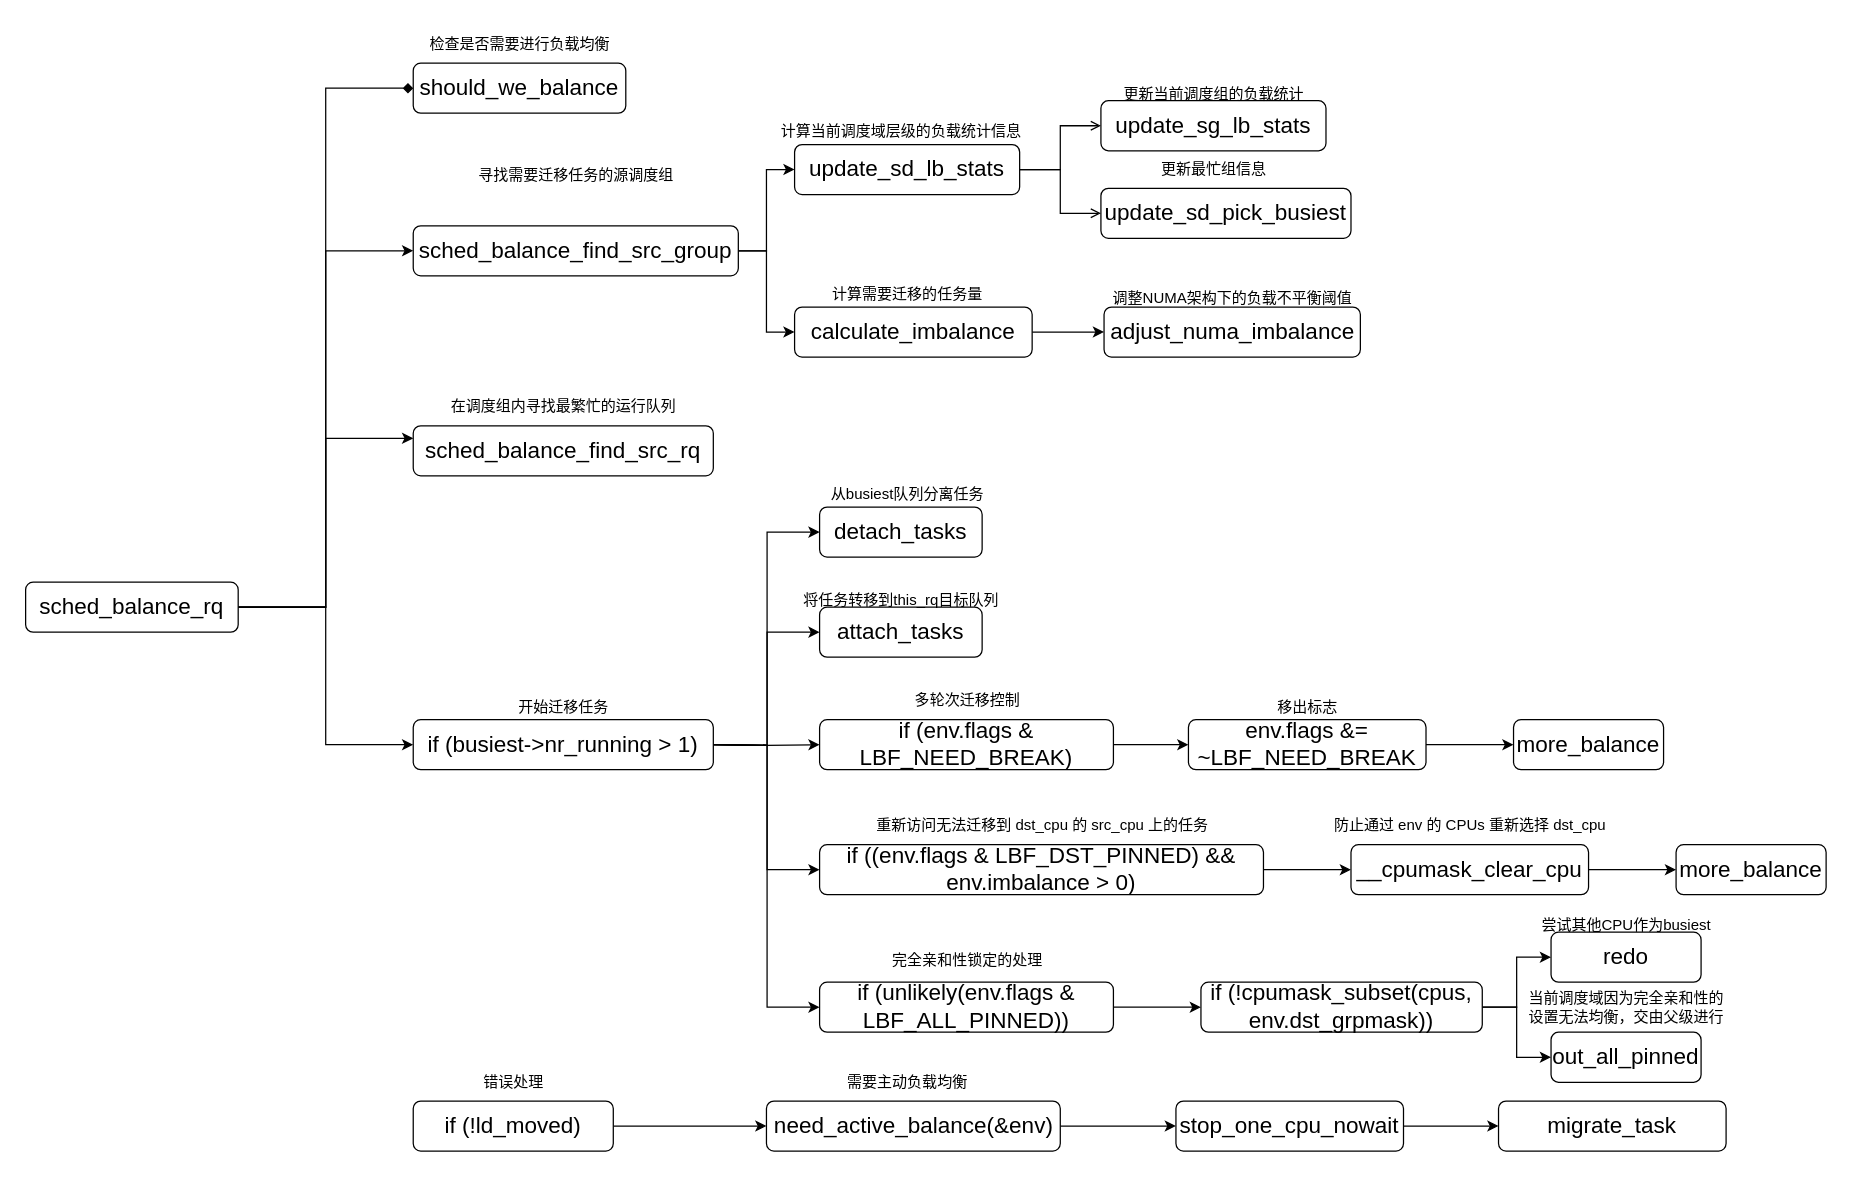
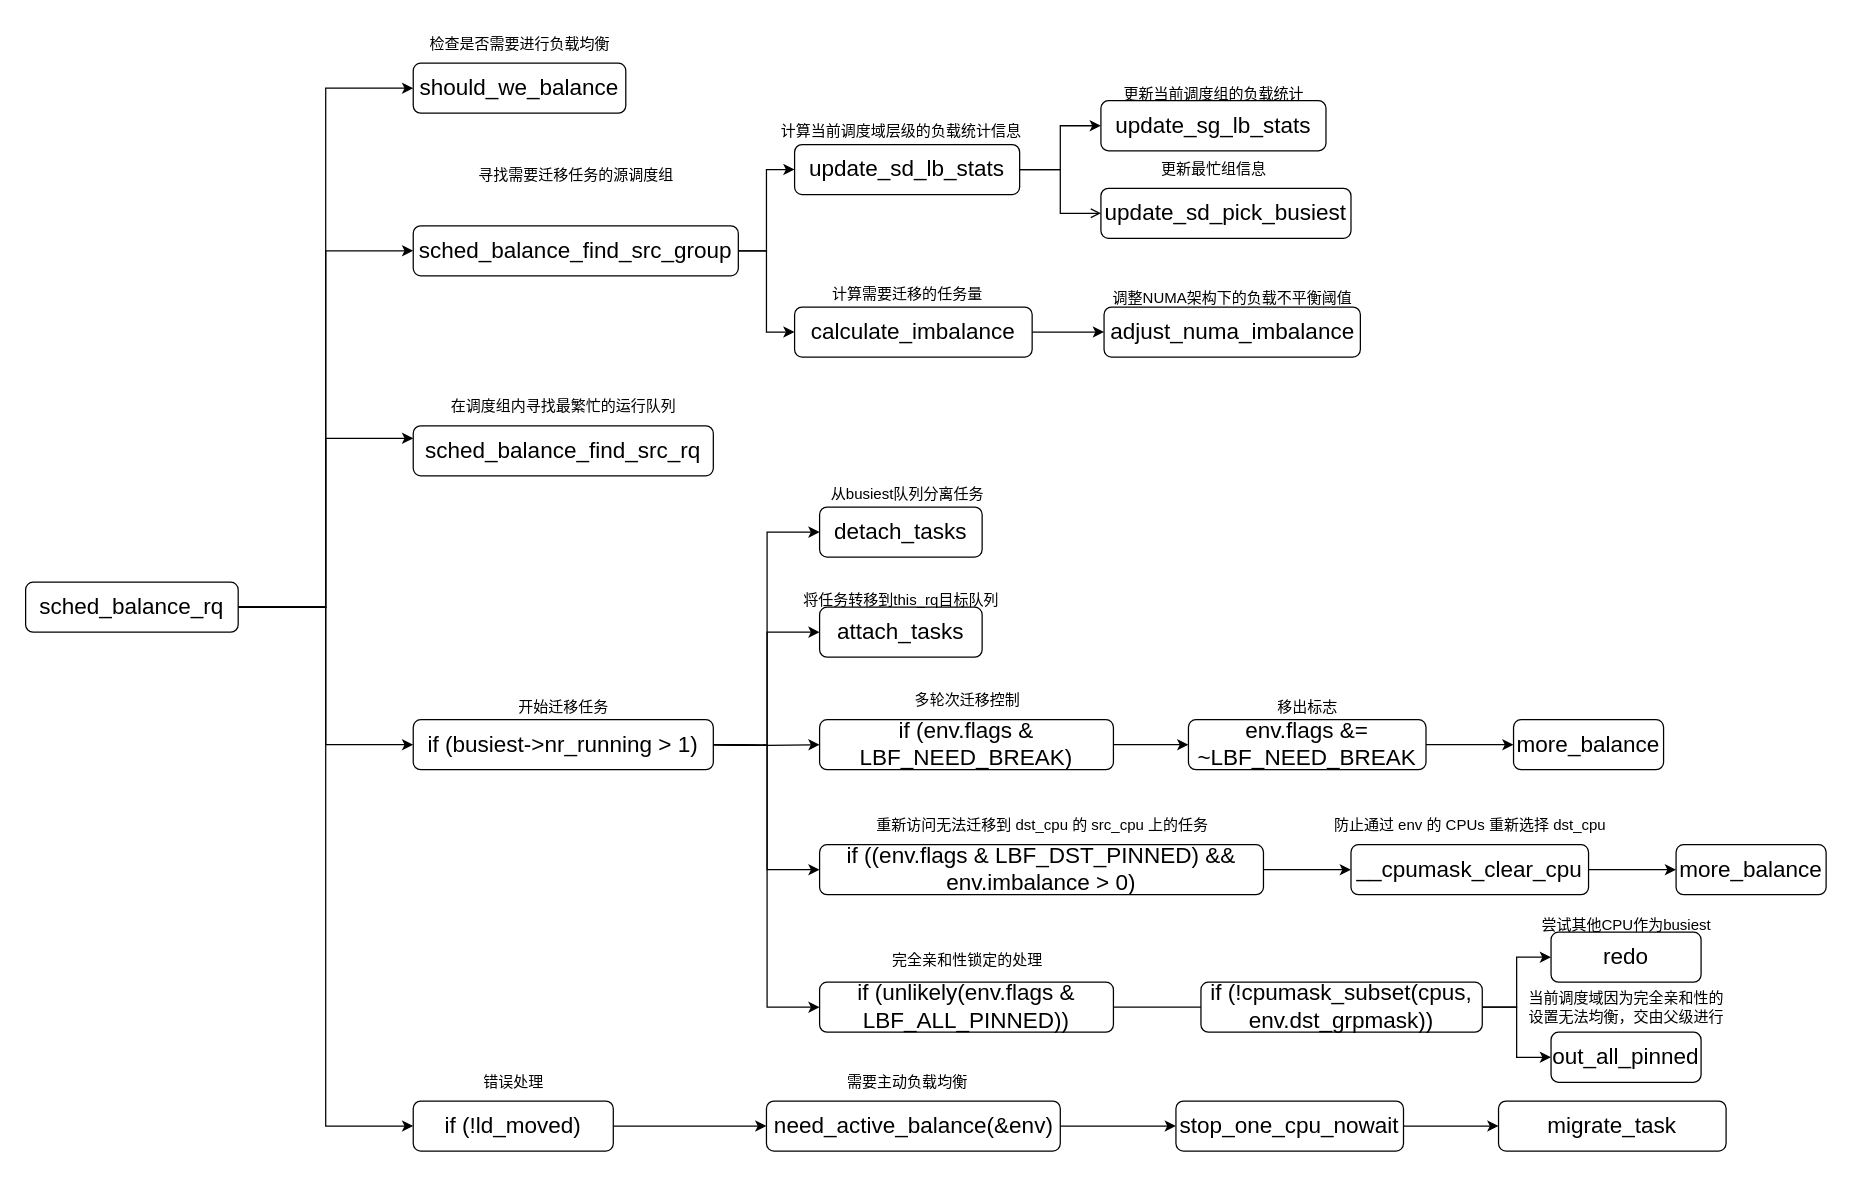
edge "sched_balance_rq" -> "should_we_balance": arrowhead diamond -> classic
edge "update_sd_lb_stats" -> "update_sg_lb_stats": arrowhead open -> classic
edge "sched_balance_rq" -> "if (!ld_moved)": added
edge "if (unlikely(env.flags & LBF_ALL_PINNED))" -> "if (!cpumask_subset(cpus, env.dst_grpmask))": arrowhead classic -> none
